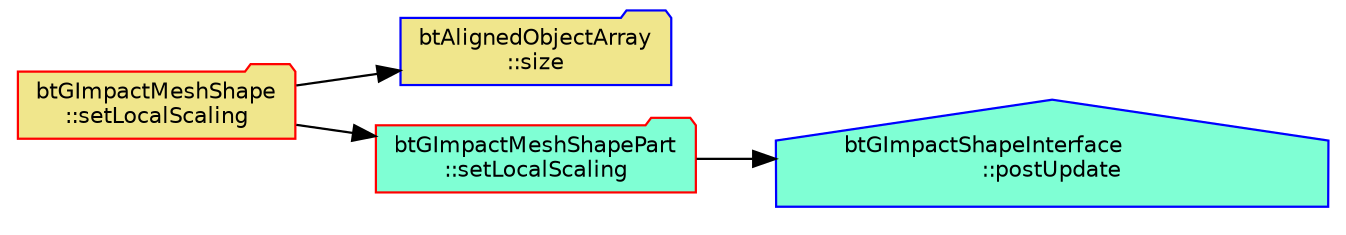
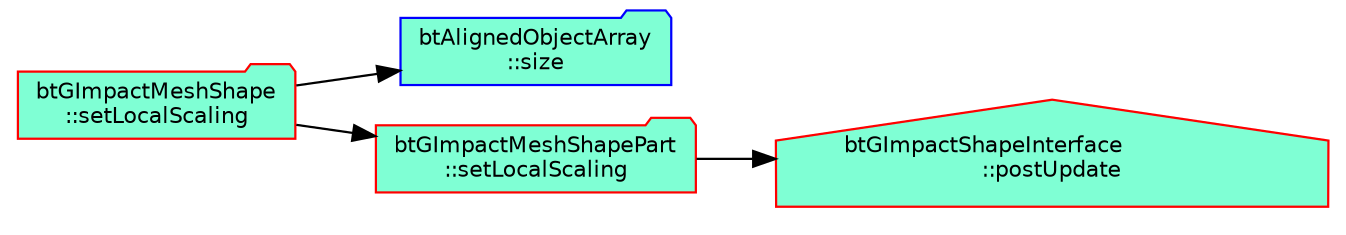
node "btAlignedObjectArray ::size": fillcolor khaki -> aquamarine
node "btGImpactMeshShape ::setLocalScaling": fillcolor khaki -> aquamarine
node "btGImpactShapeInterface ::postUpdate": color blue -> red
